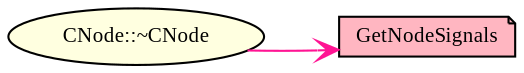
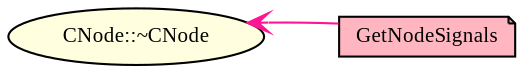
edge "CNode::~CNode" -> "GetNodeSignals": reversed
